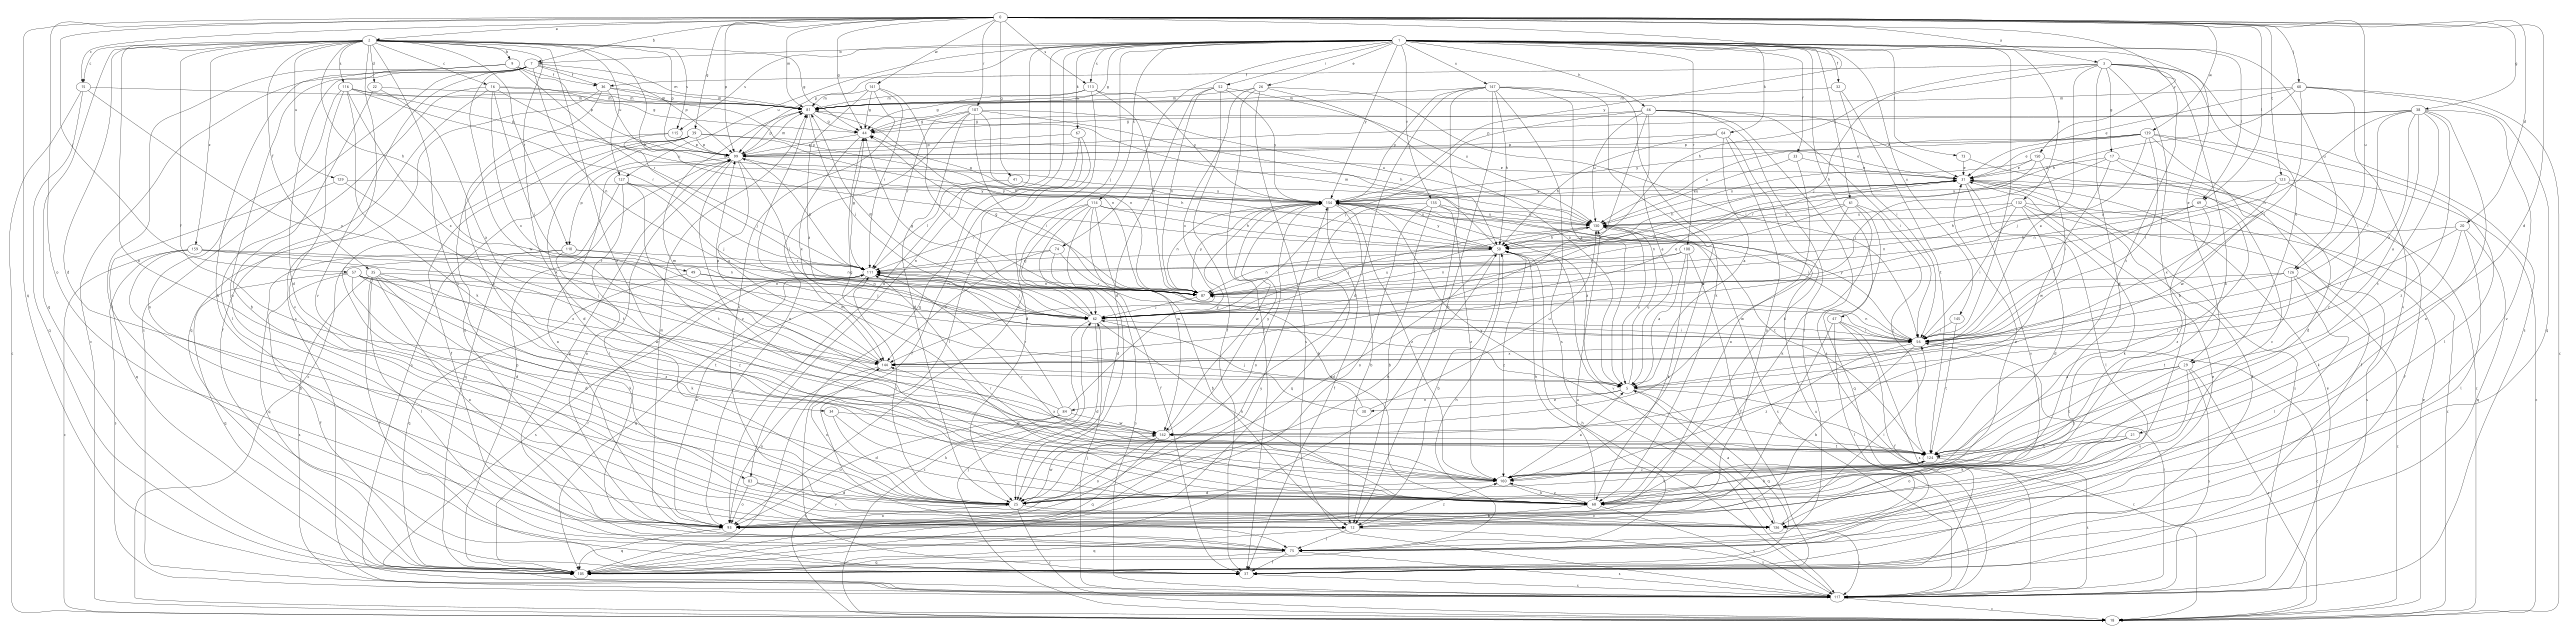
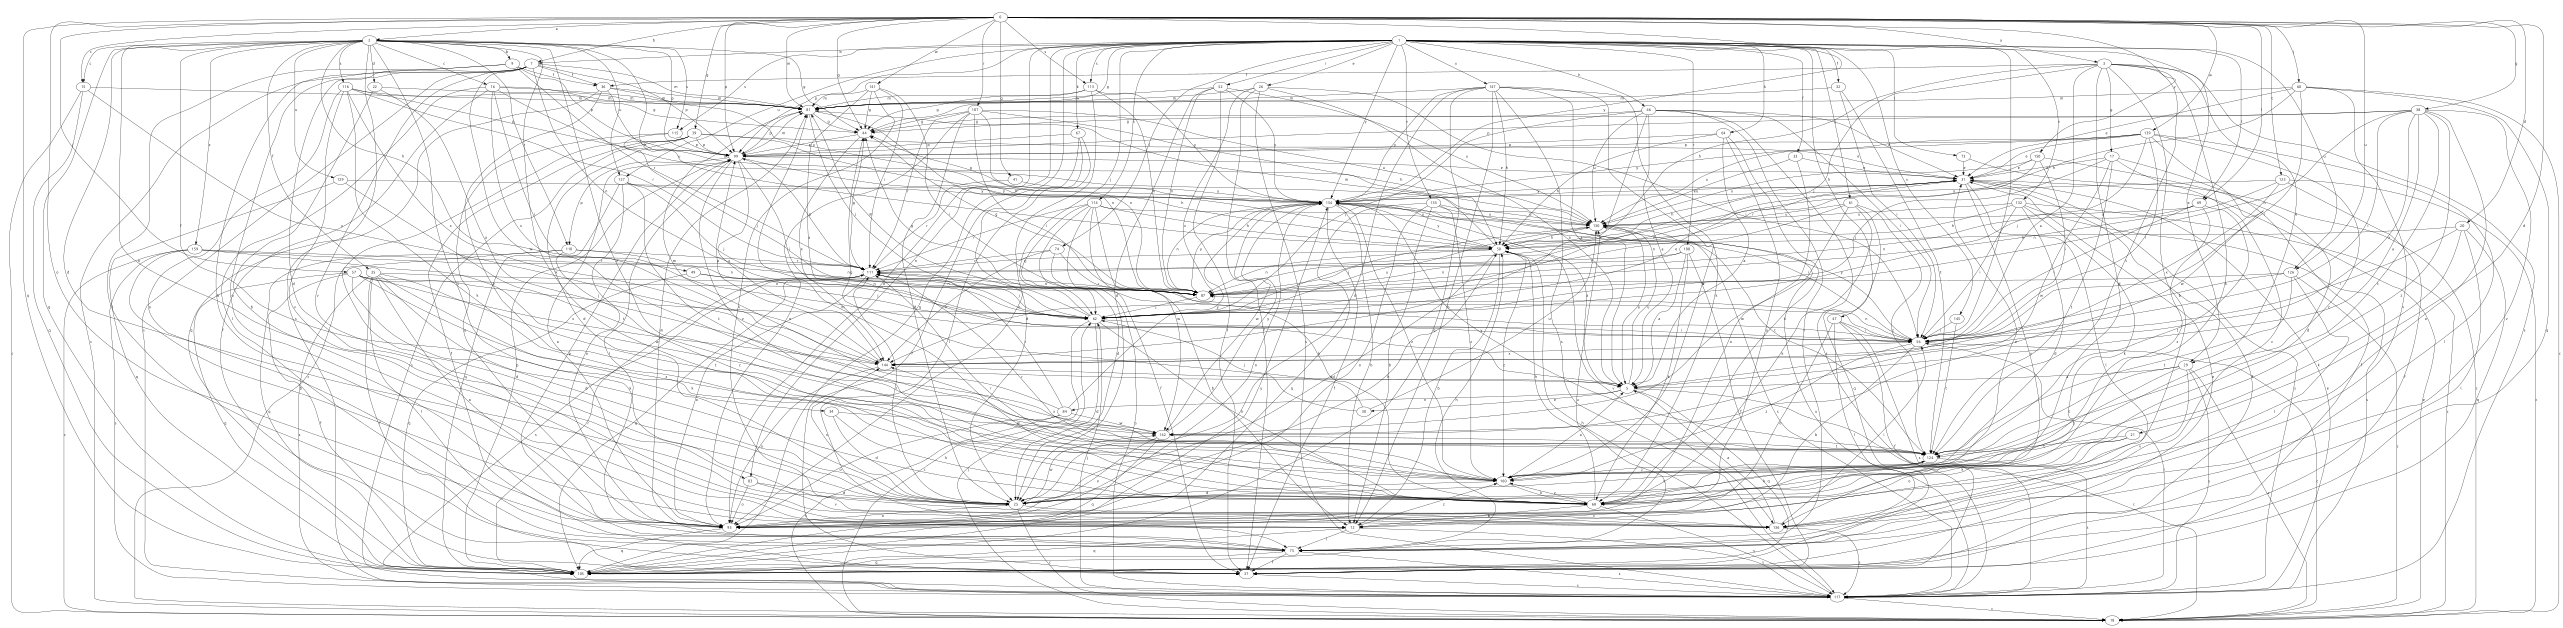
edge "41" -> "111": label "l" -> "r"
edge "17" -> "124": added, label "t"
